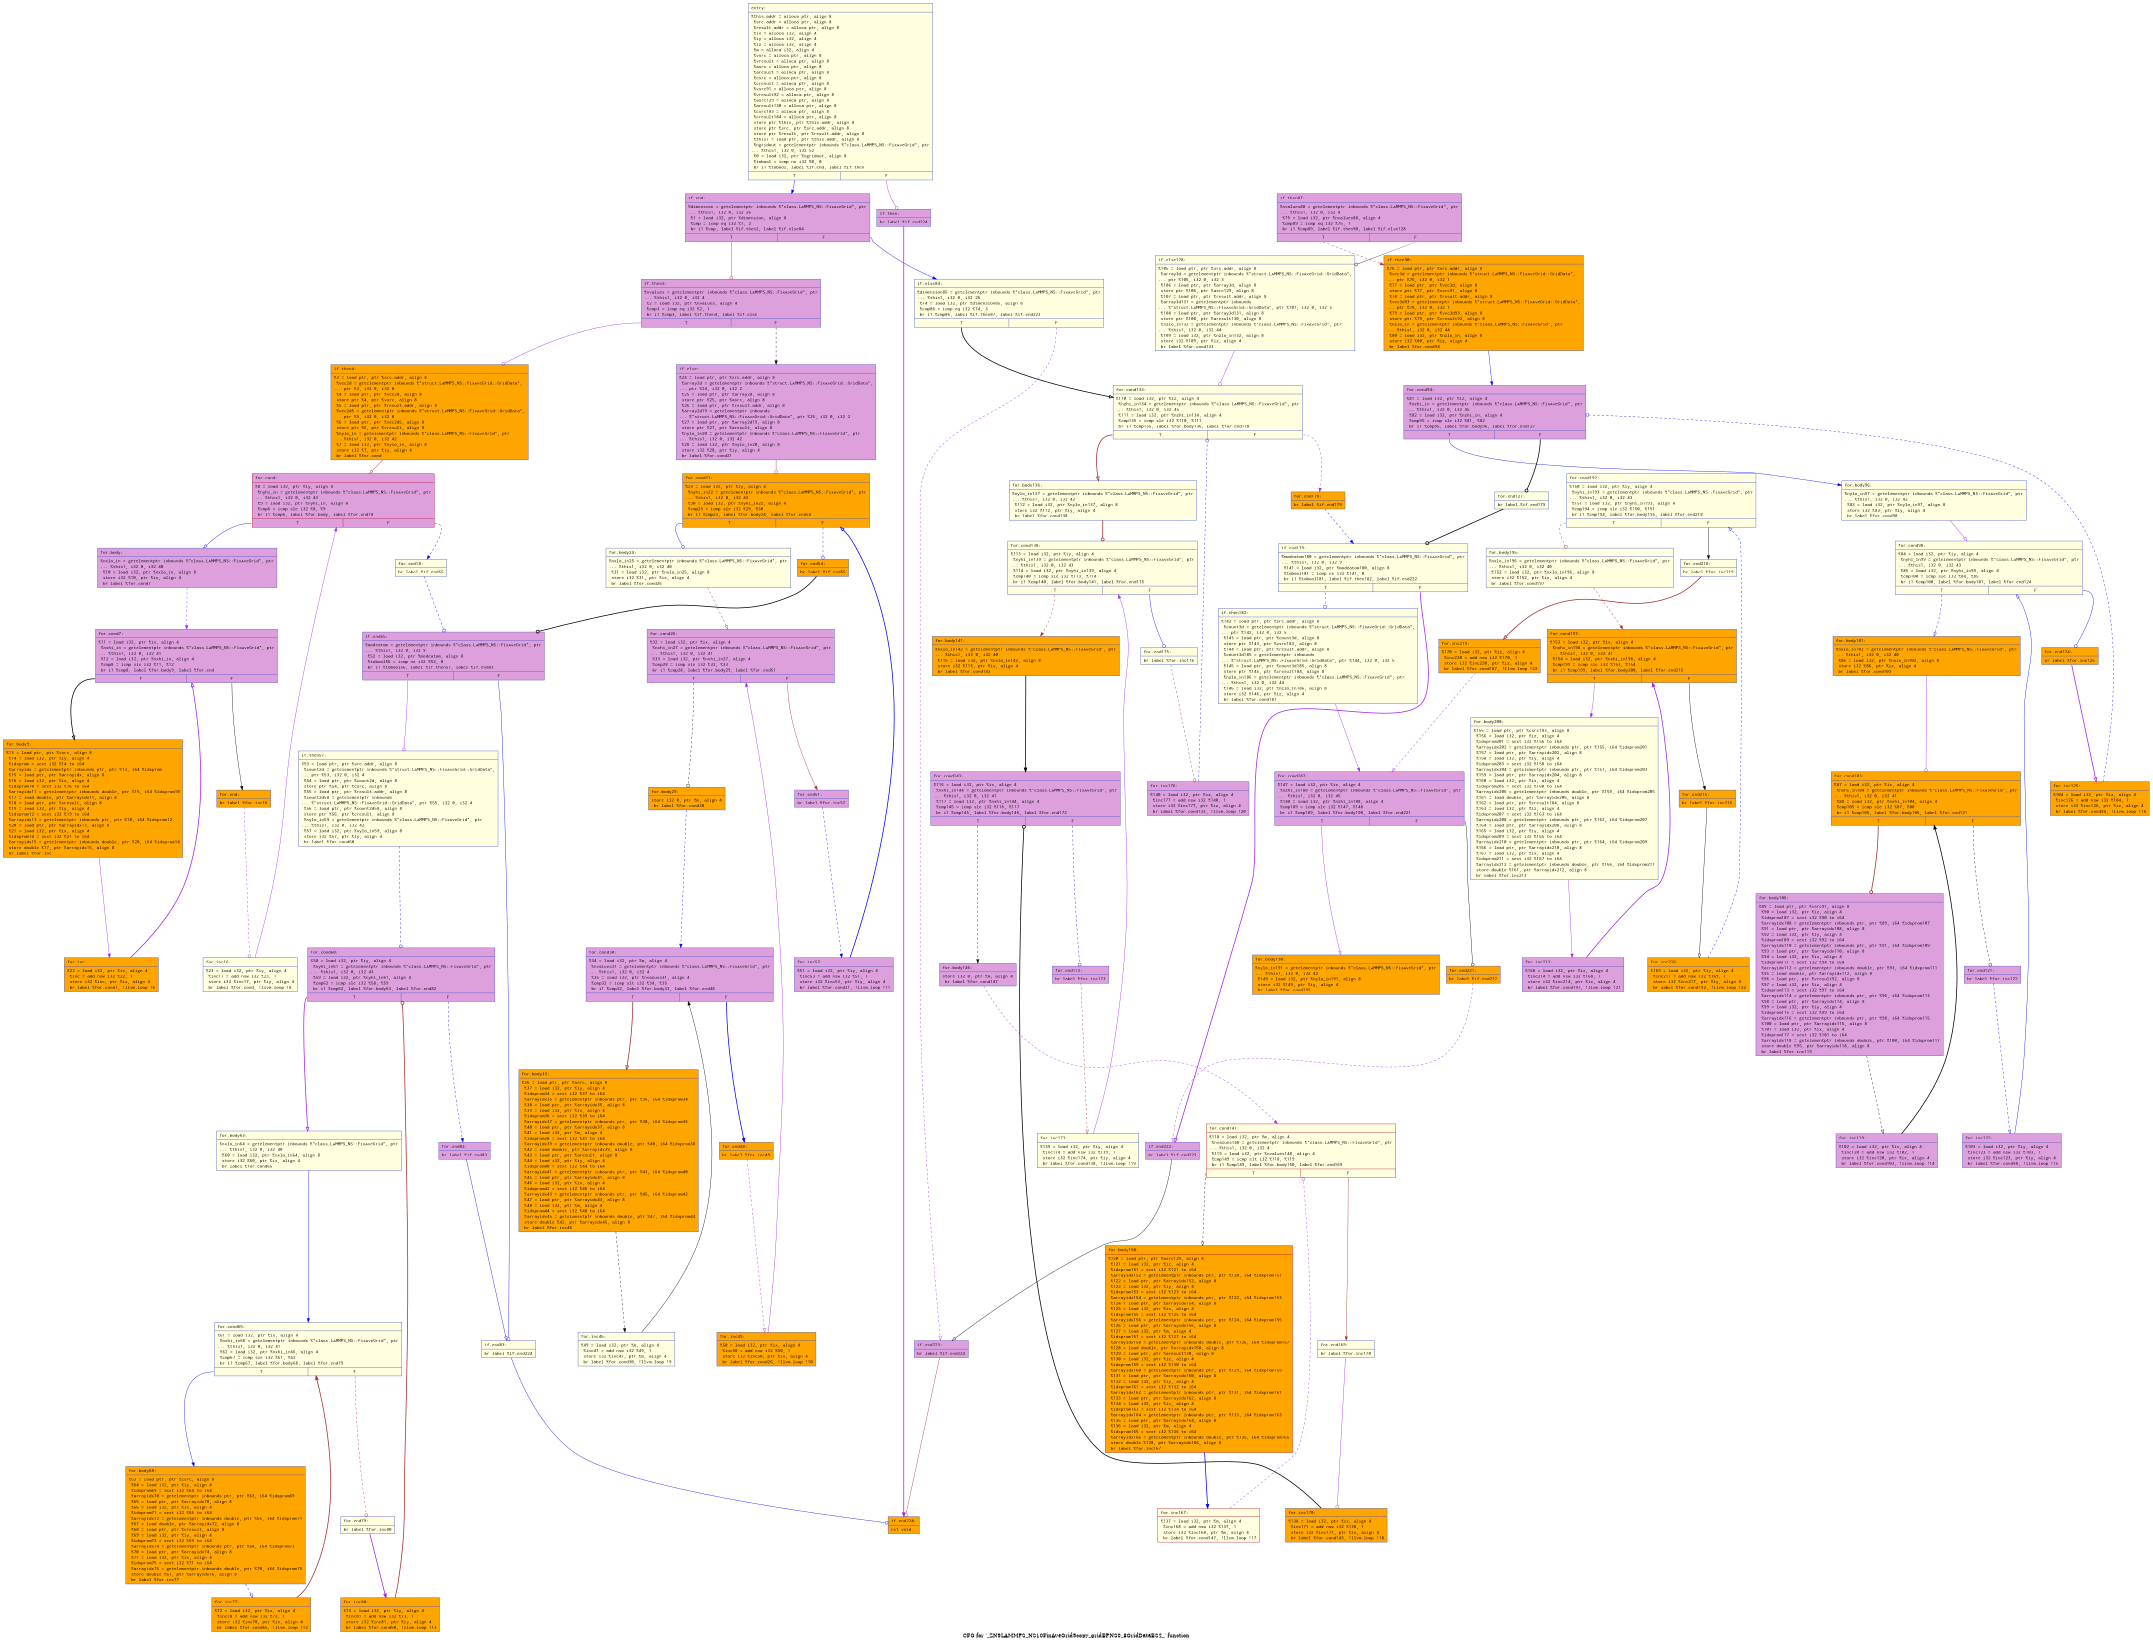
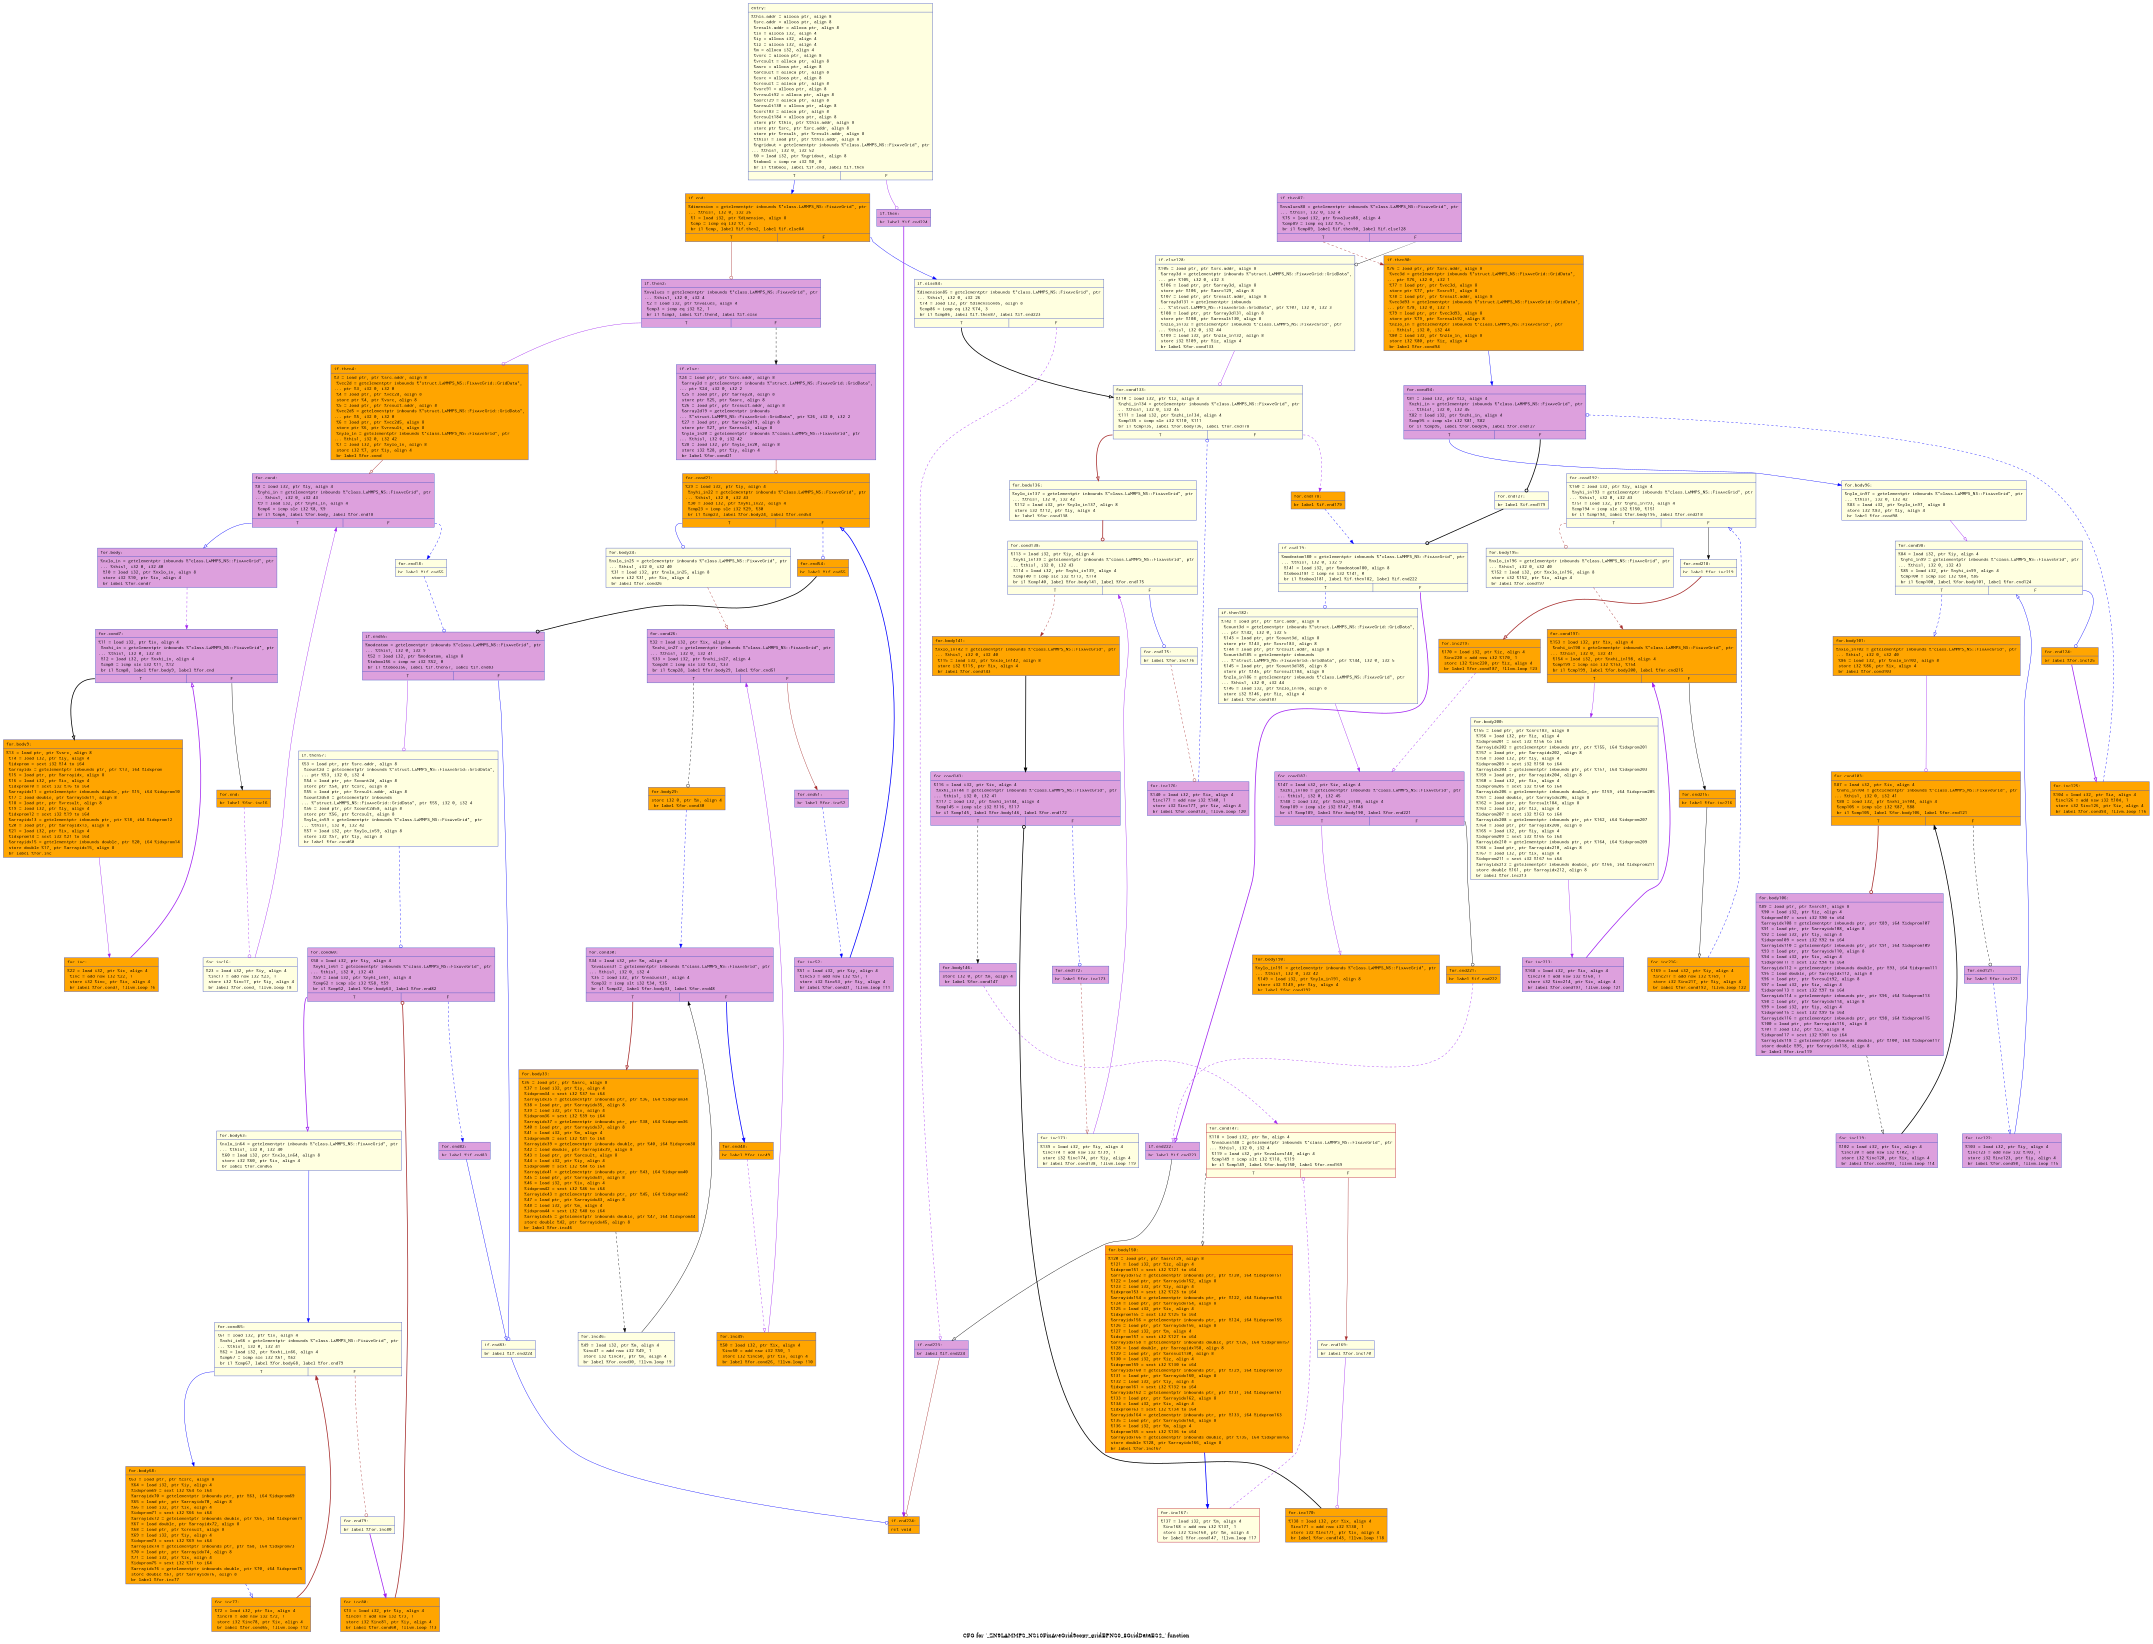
node "if.end:": fillcolor plum -> orange
node "for.cond:": color #b70d28ff -> #3d50c3ff
